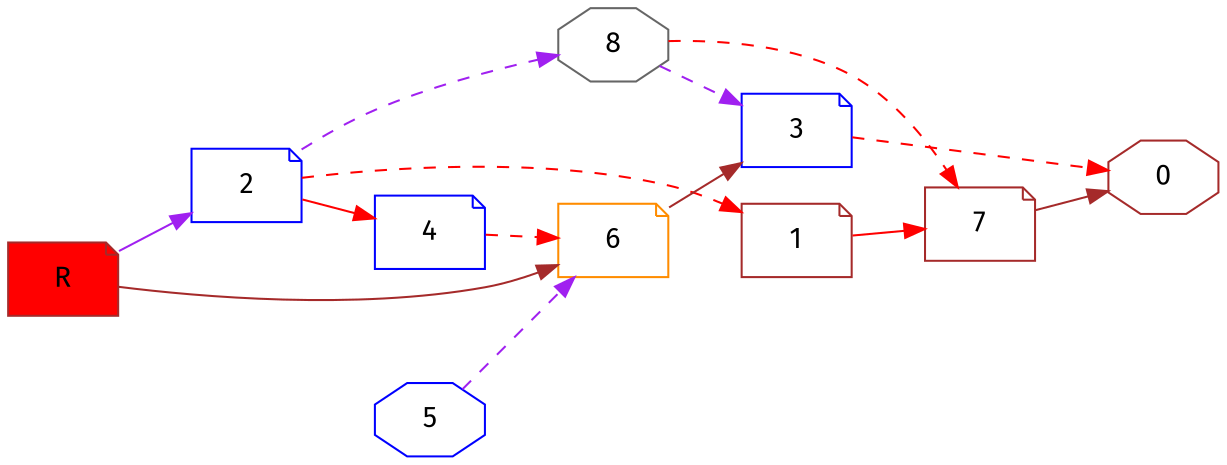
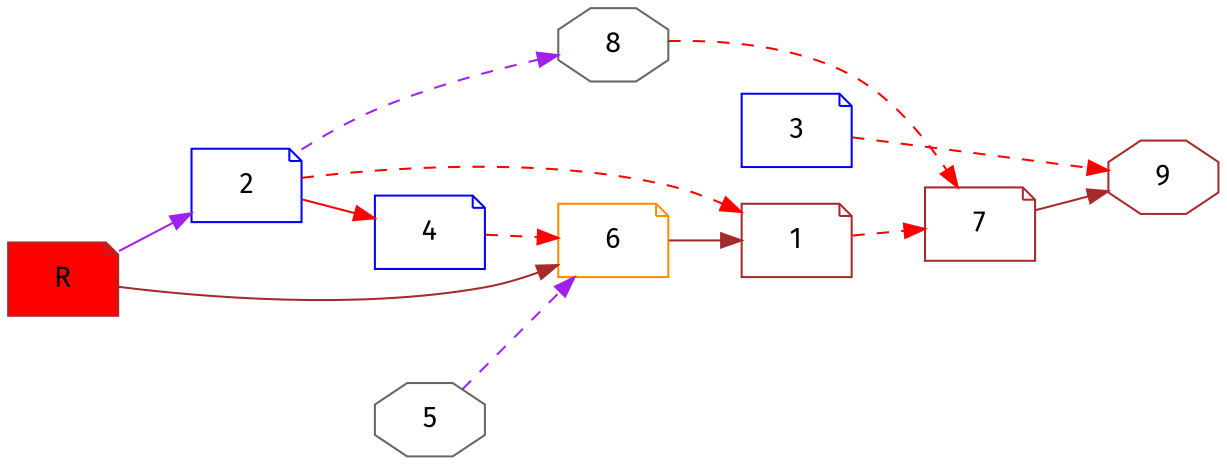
edge "8" -> "3": removed
node "0": label "0" -> "9"
edge "6" -> "3": now "6" -> "1"
edge "1" -> "7": style solid -> dashed
node "5": color blue -> gray40
